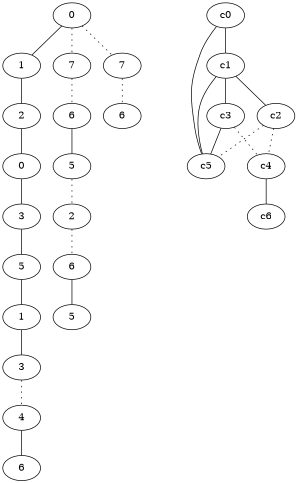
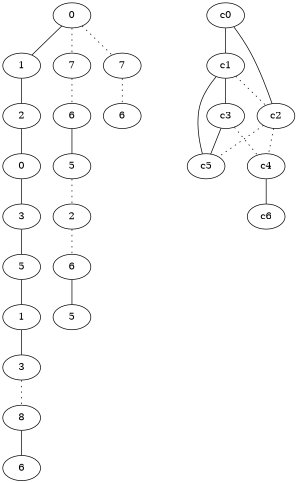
edge "c0" -- "c5": now "c0" -- "c2"
edge "c1" -- "c2": style solid -> dotted
node "4": label "4" -> "8"
